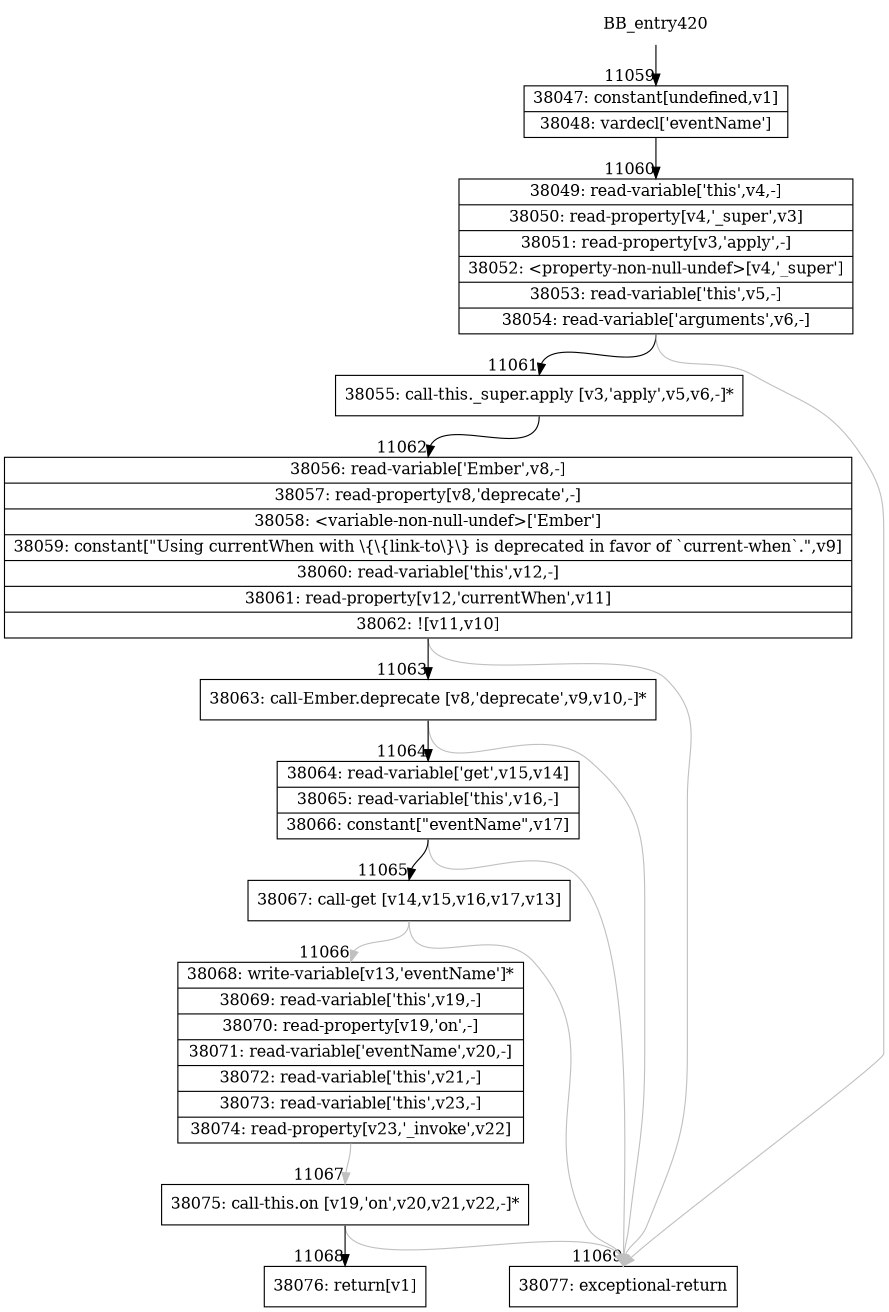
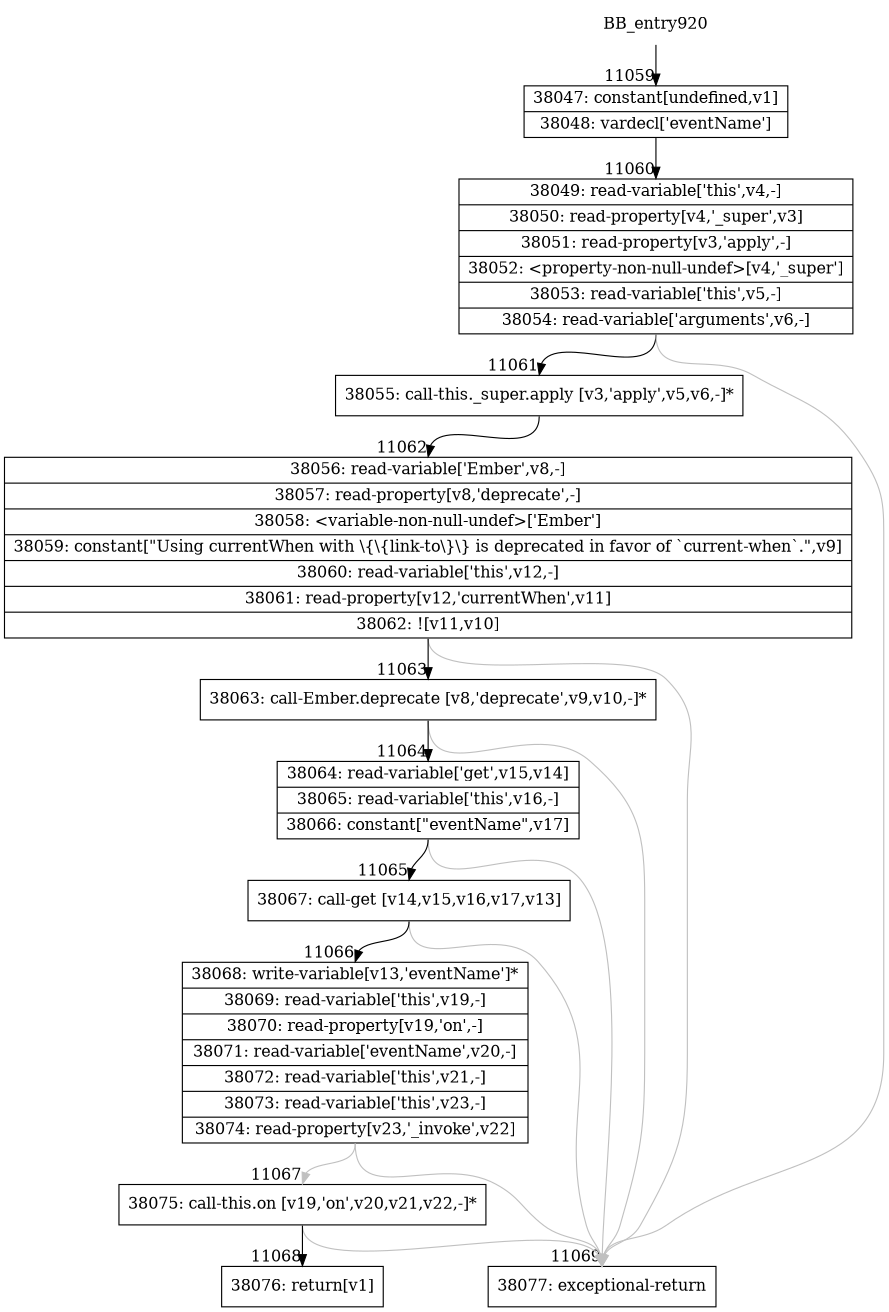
node "BB_entry420": label "BB_entry420" -> "BB_entry920"
edge "38067: call-get [v14,v15,v16,v17,v13]" -> "38068: write-variable[v13,'eventName']*": color gray -> black
edge "38068: write-variable[v13,'eventName']*" -> "38077: exceptional-return": added
